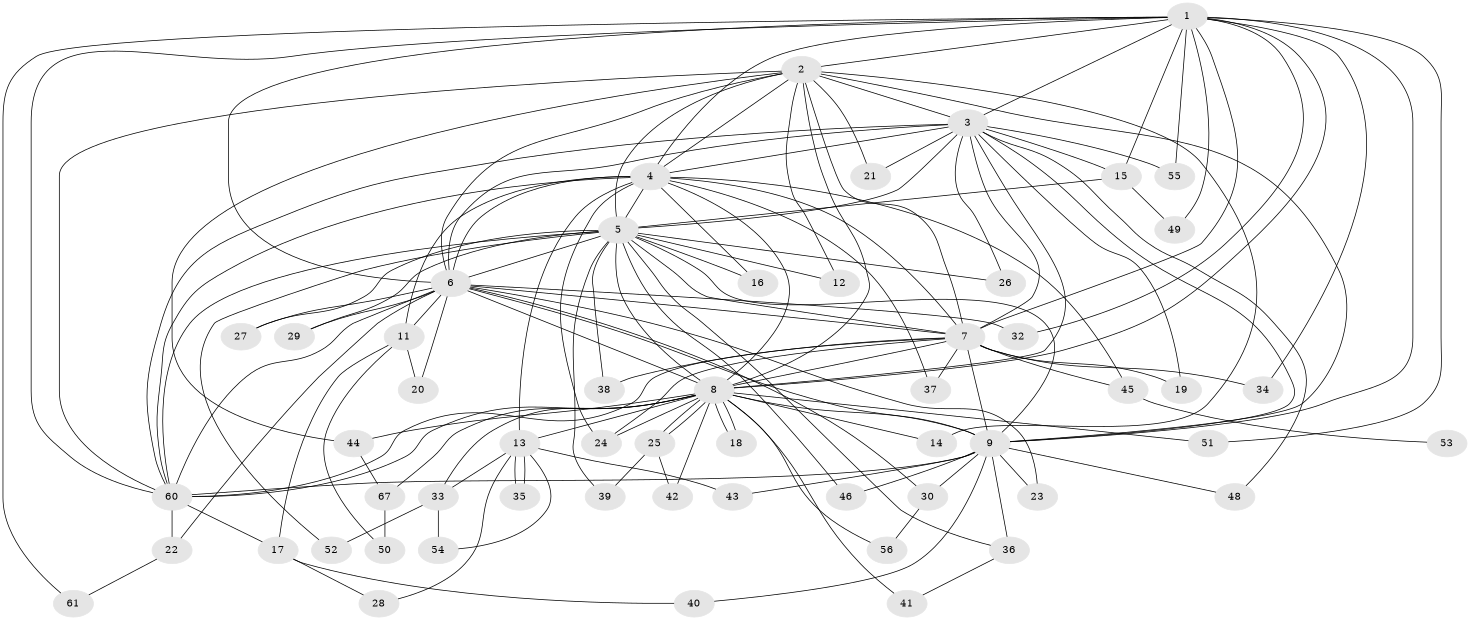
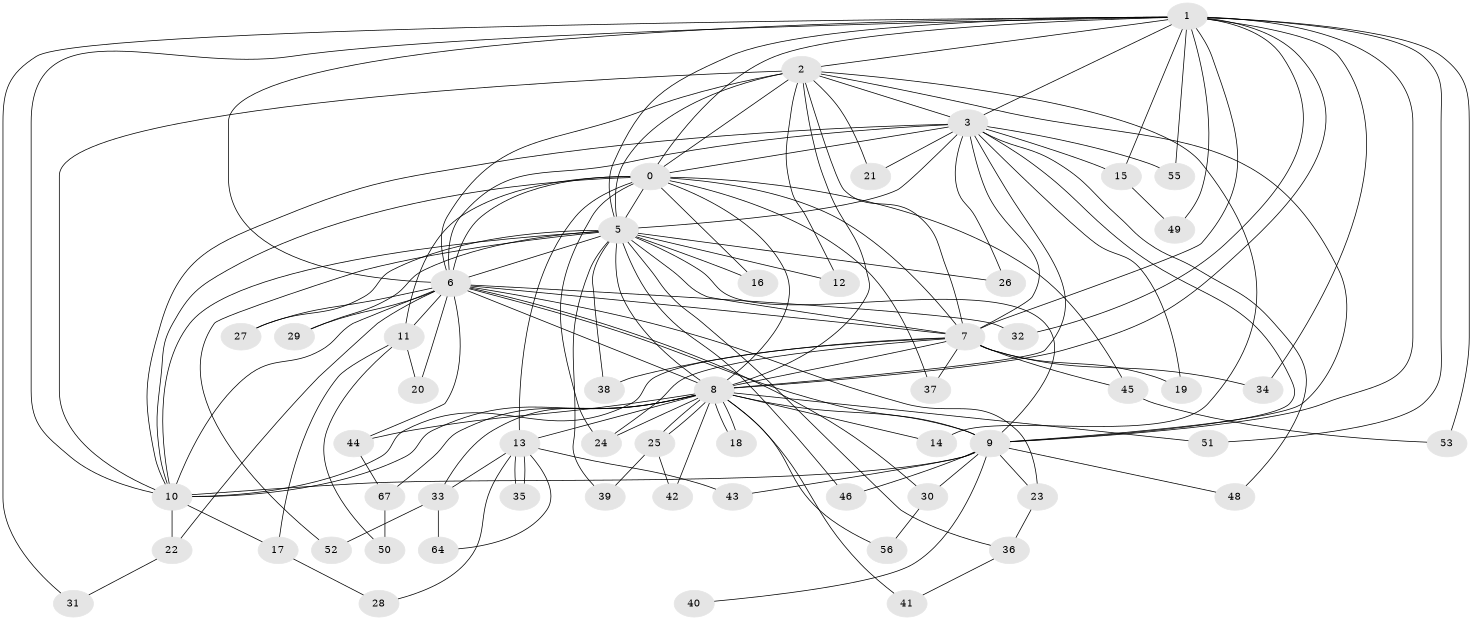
edge "1" -- "53": added
edge "2" -- "44": now "6" -- "44"
node "4": label "4" -> "0"
edge "15" -- "5": now "1" -- "5"
edge "7" -- "9": removed
node "60": label "60" -> "10"
edge "9" -- "36": now "23" -- "36"
node "54": label "54" -> "64"
edge "17" -- "40": removed
node "61": label "61" -> "31"
